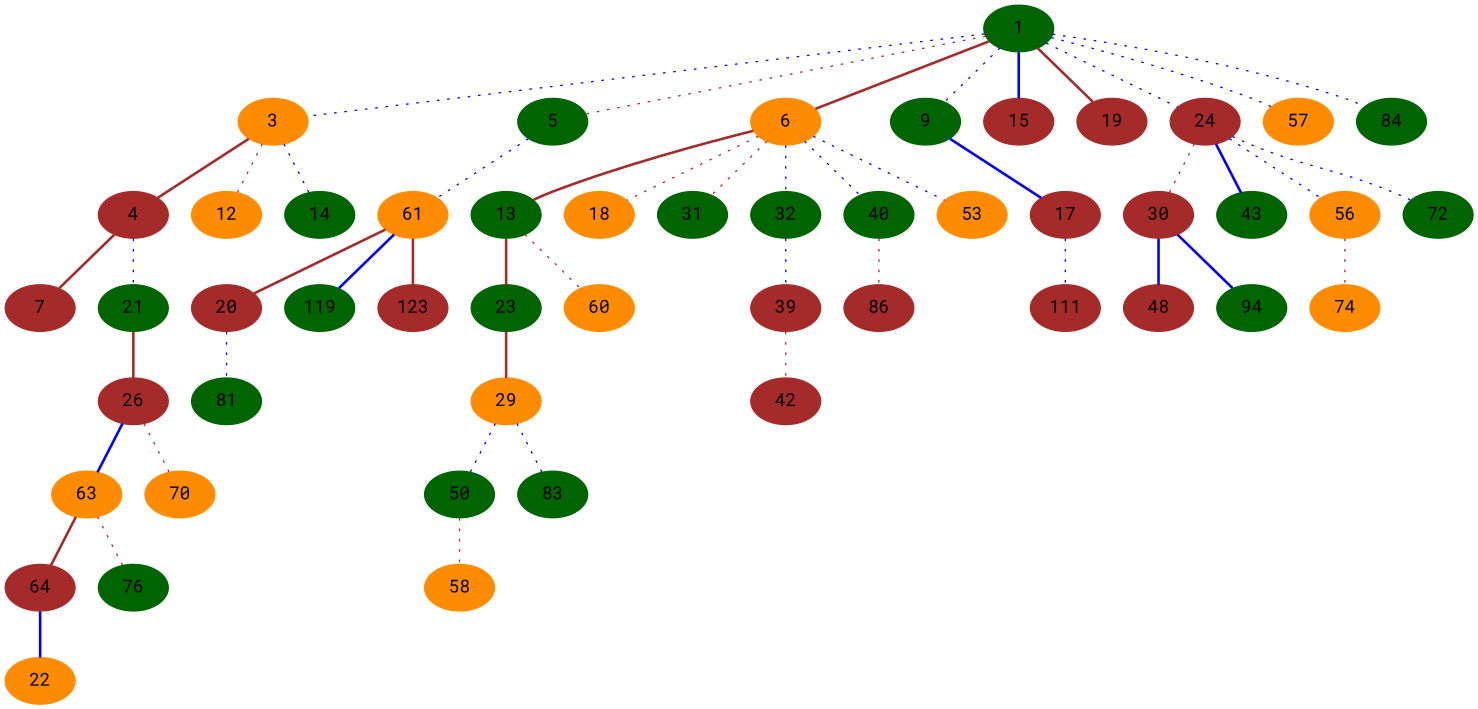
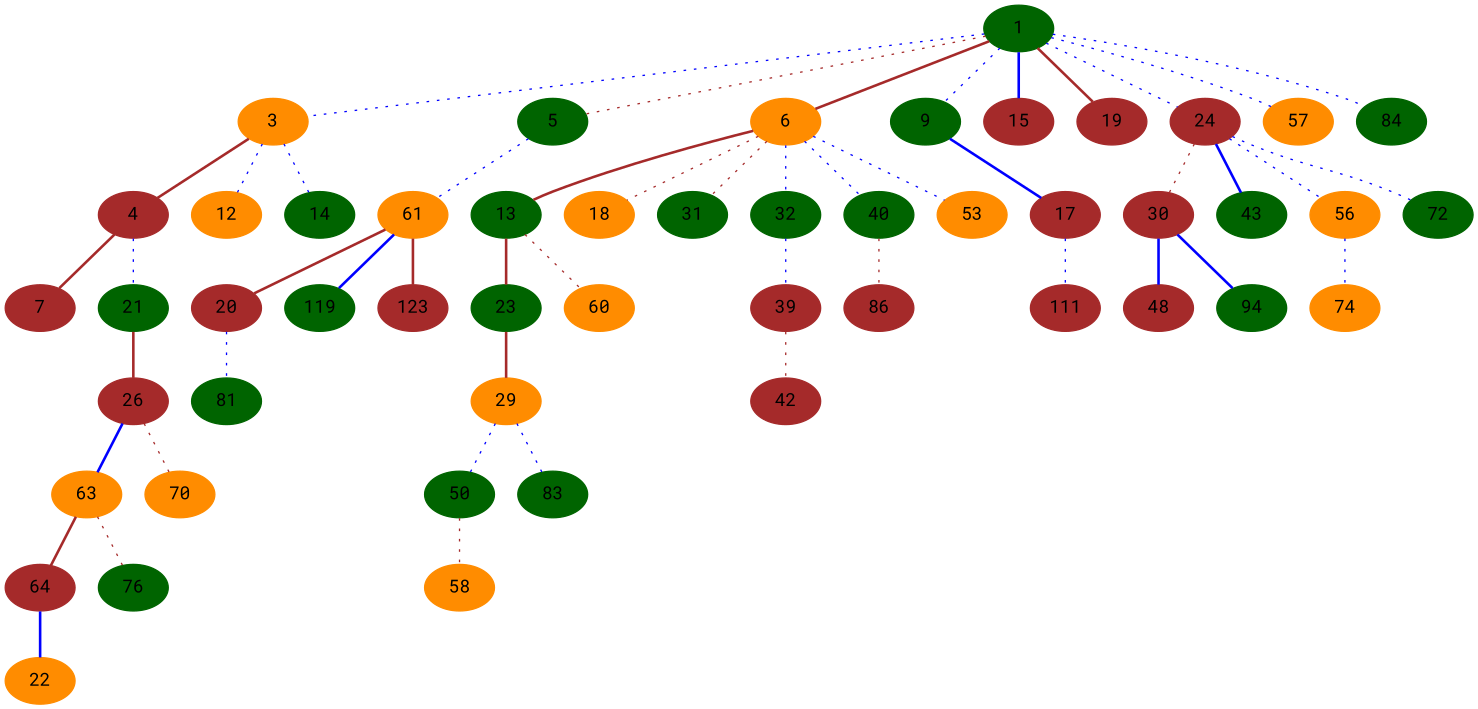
edge "3" -- "12": color brown -> blue
edge "56" -- "74": color brown -> blue
